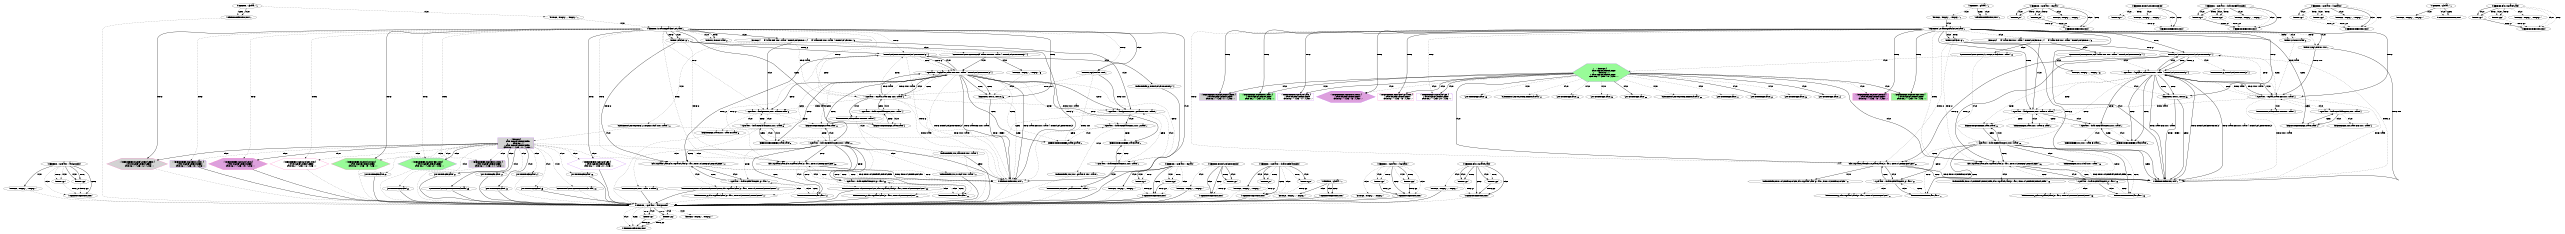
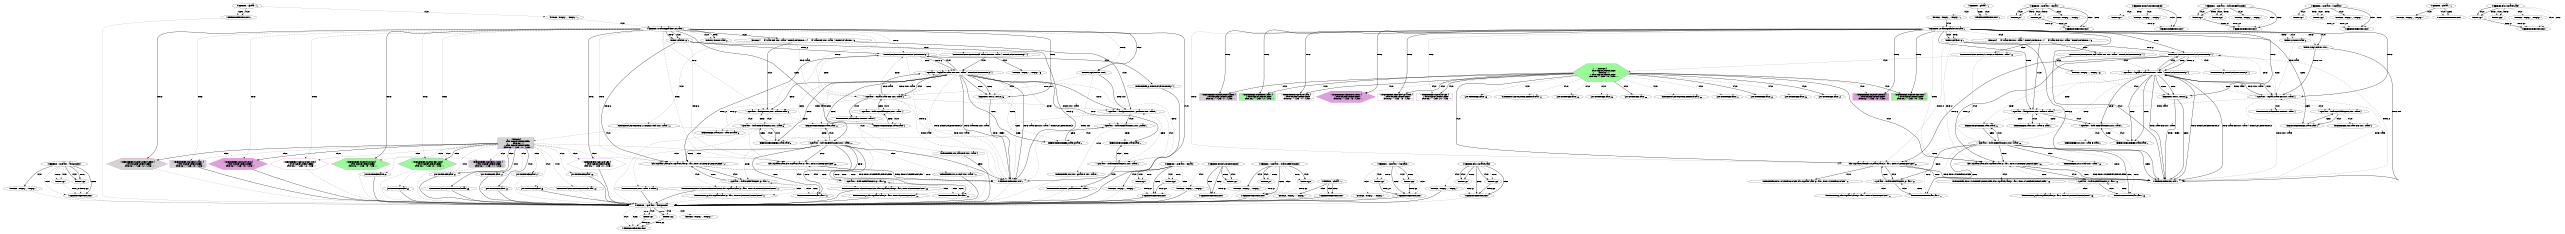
edge "(FIELD_IDENTIFIER,pstate,pstate)" -> "(<operator>.indirectFieldAccess,ssn->pstate)": style dashed -> bold
